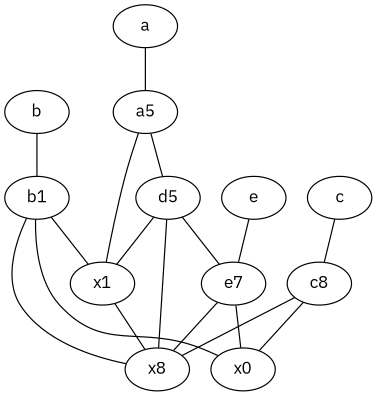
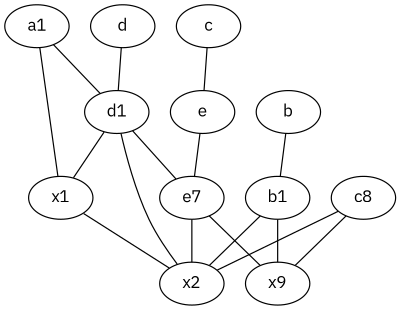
node "d": added
node "a": removed
node "a5": label "a5" -> "a1"
node "d5": label "d5" -> "d1"
edge "b1" -- "x1": removed
edge "c" -- "c8": now "c" -- "e"
node "x8": label "x8" -> "x2"
node "x0": label "x0" -> "x9"
